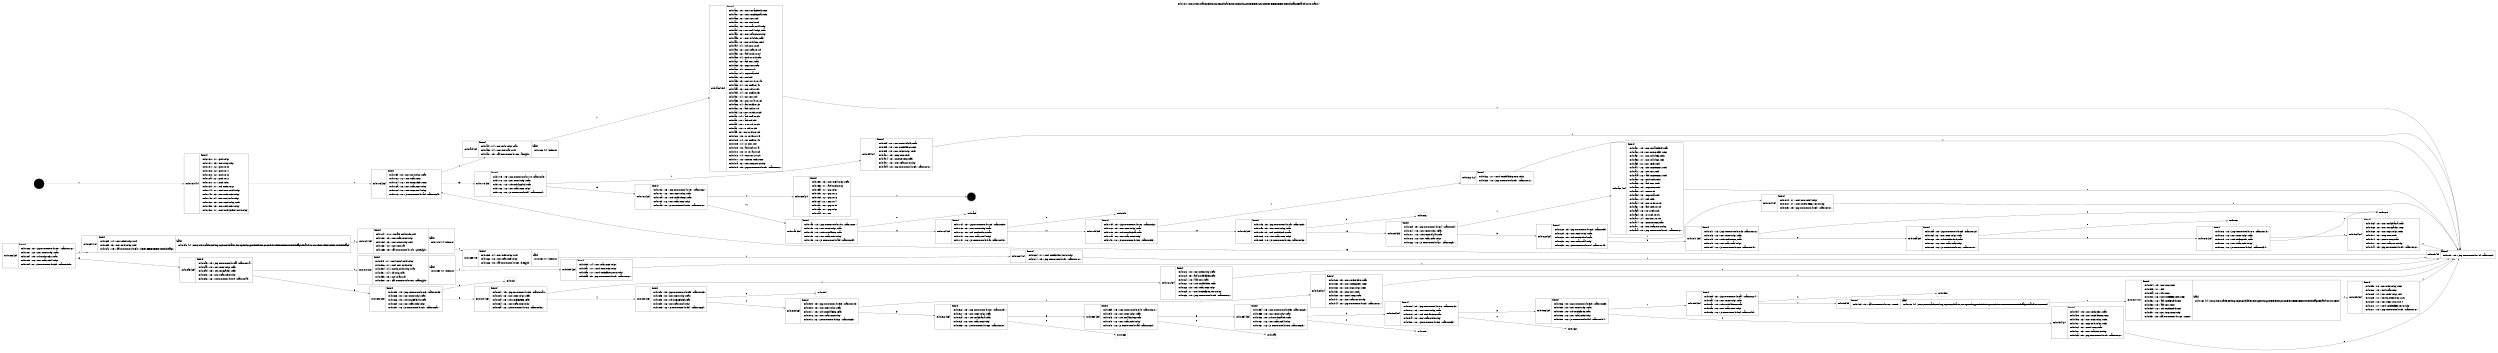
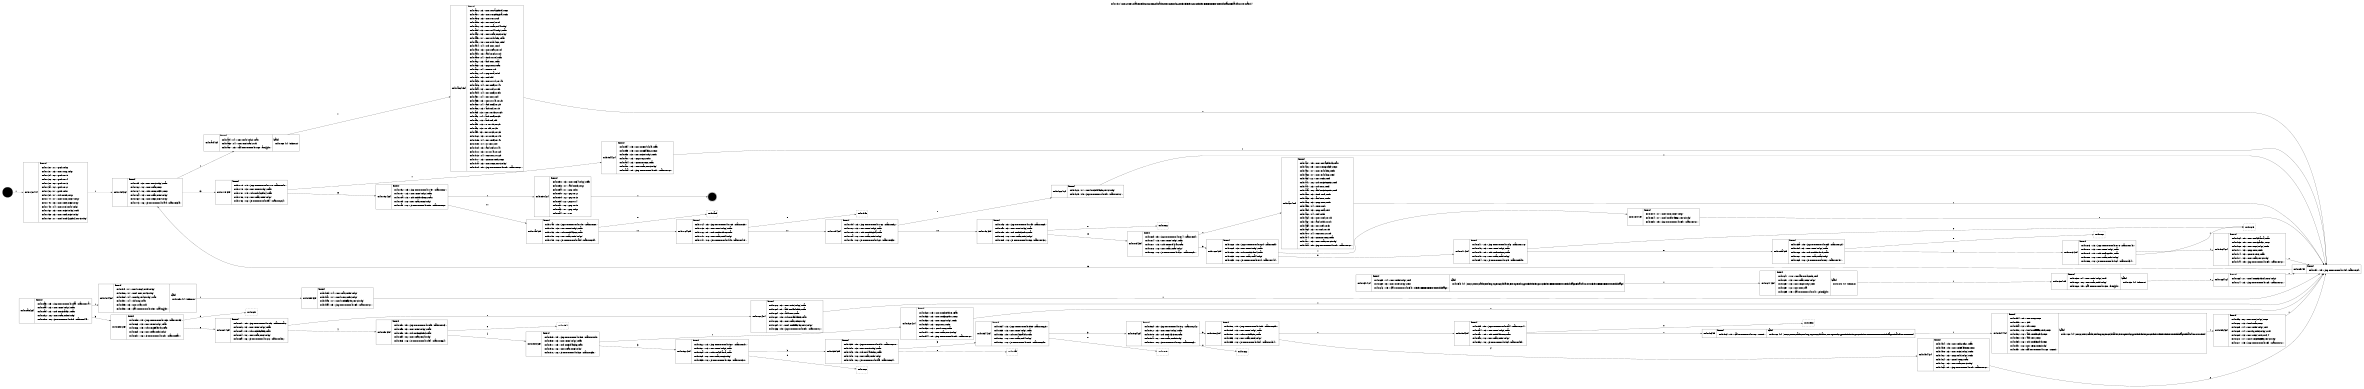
node "0x40188c [25]": removed
